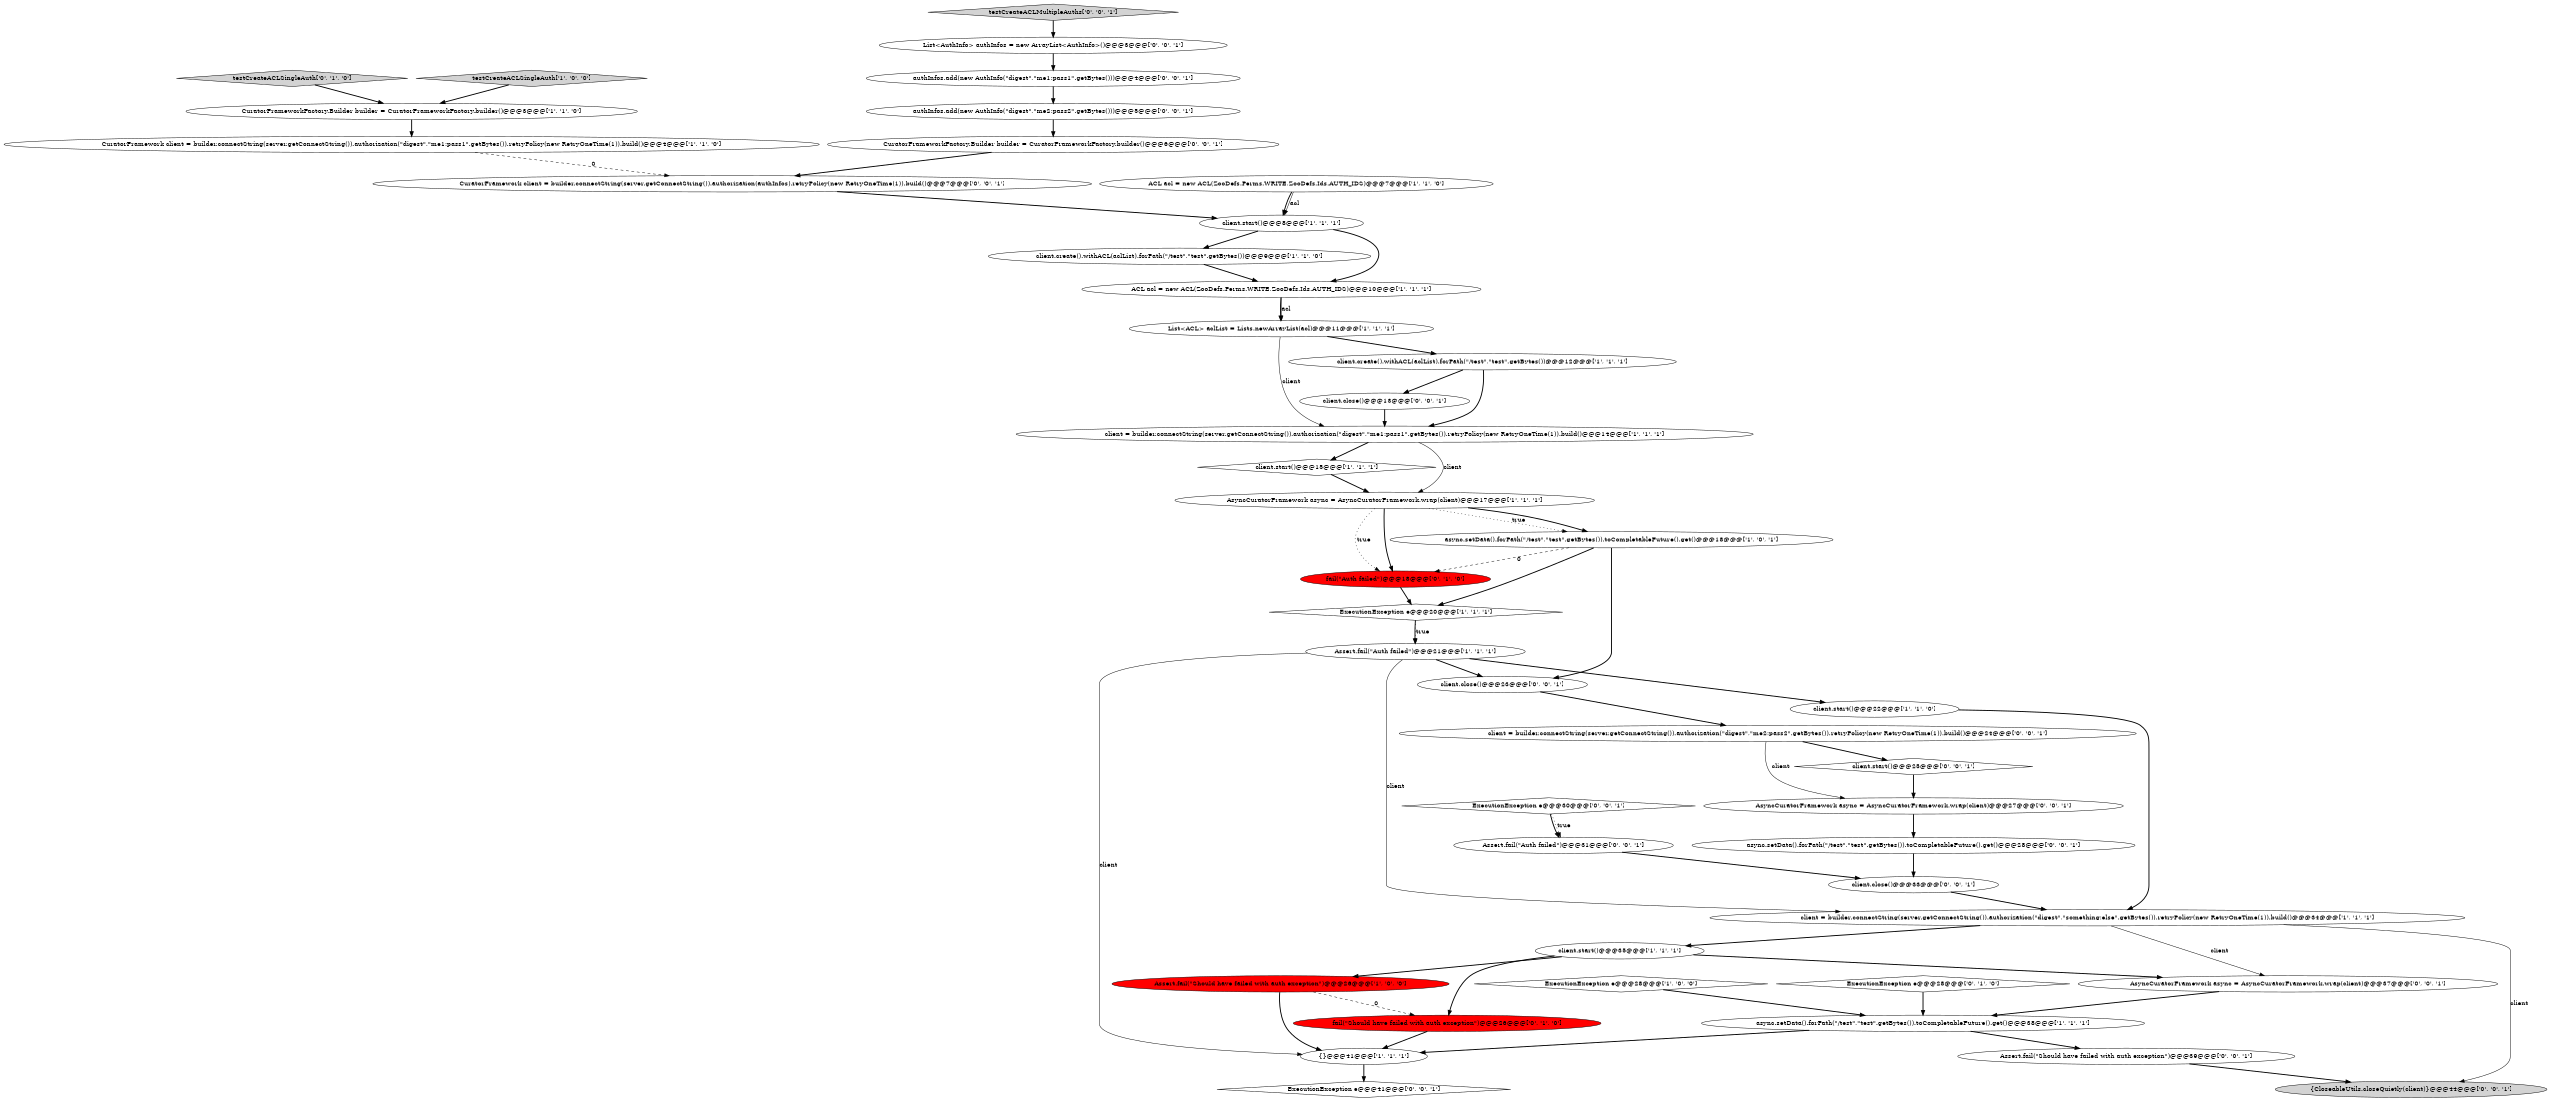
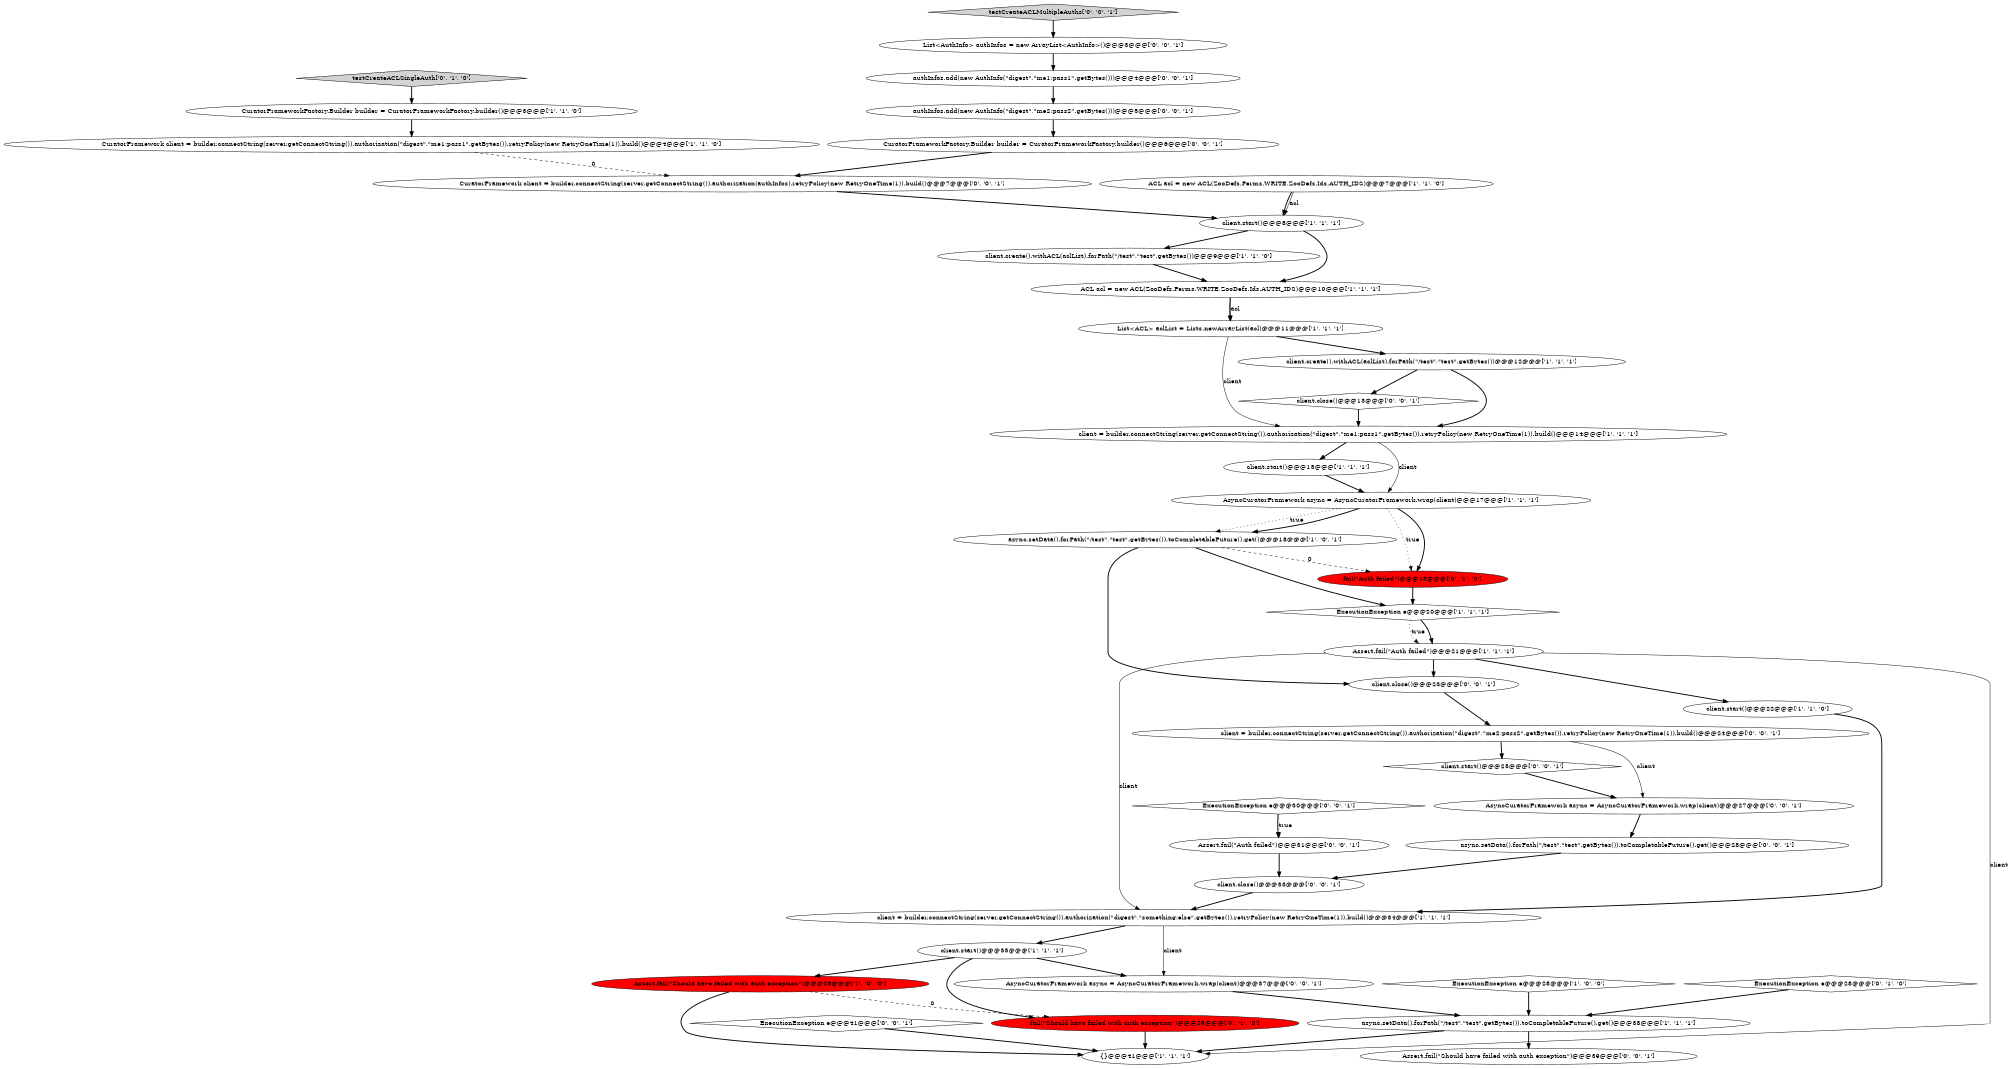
node "testCreateACLSingleAuth['1', '0', '0']": removed
node "client.close()@@@13@@@['0', '0', '1']": shape ellipse -> diamond
node "client.start()@@@15@@@['1', '1', '1']": shape diamond -> ellipse
edge "{}@@@41@@@['1', '1', '1']" -> "ExecutionException e@@@41@@@['0', '0', '1']": reversed
node "{CloseableUtils.closeQuietly(client)}@@@44@@@['0', '0', '1']": removed
